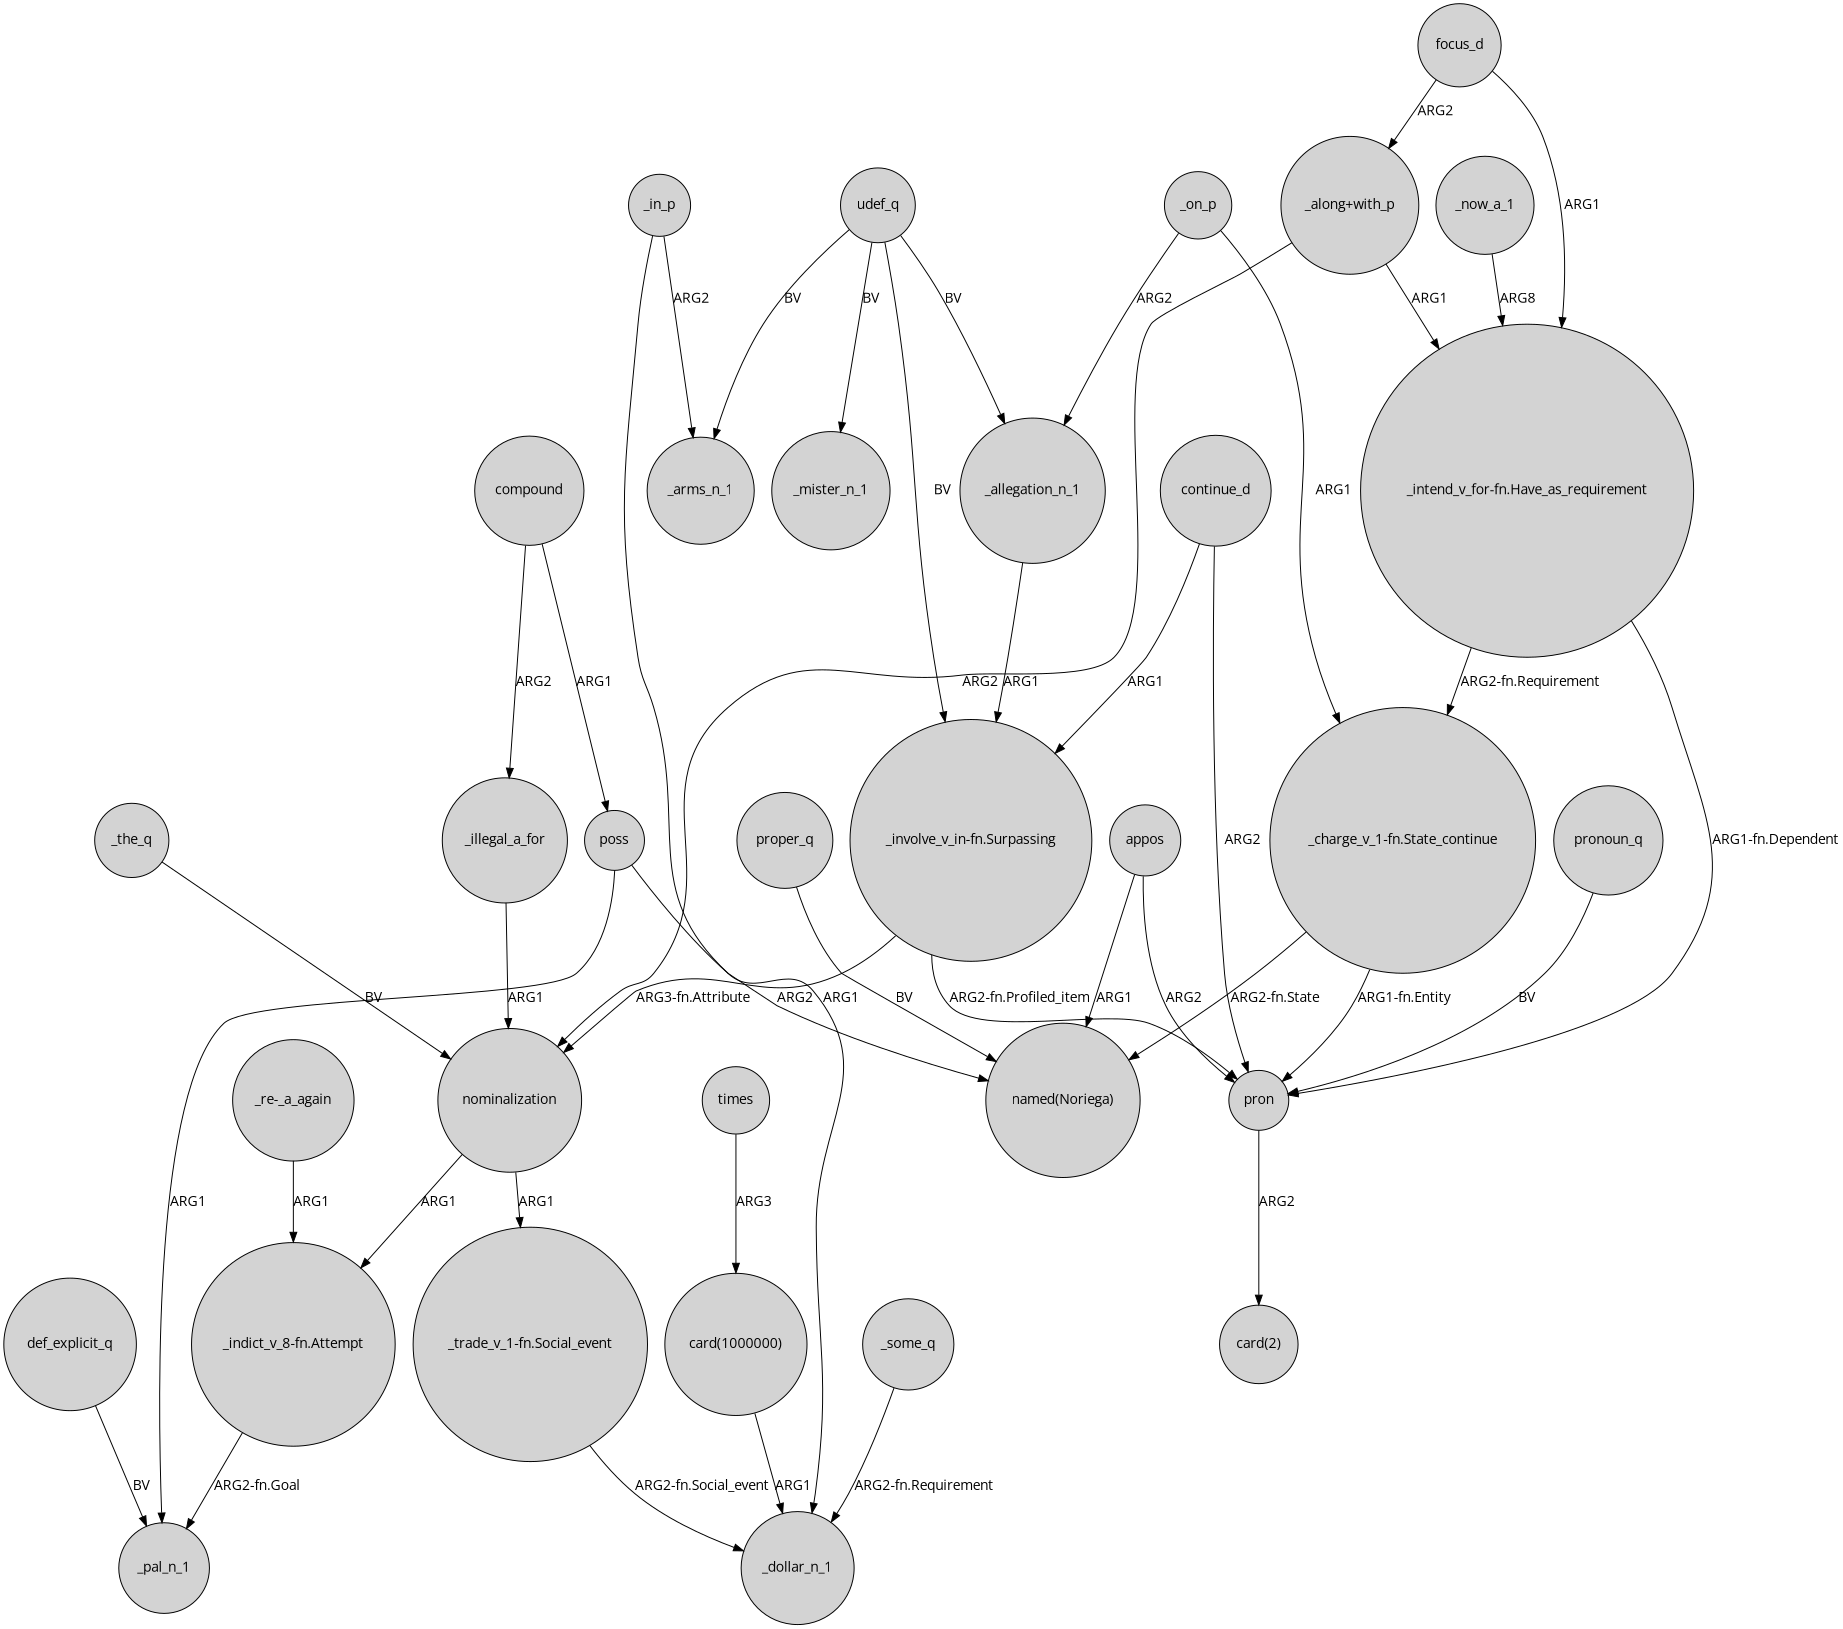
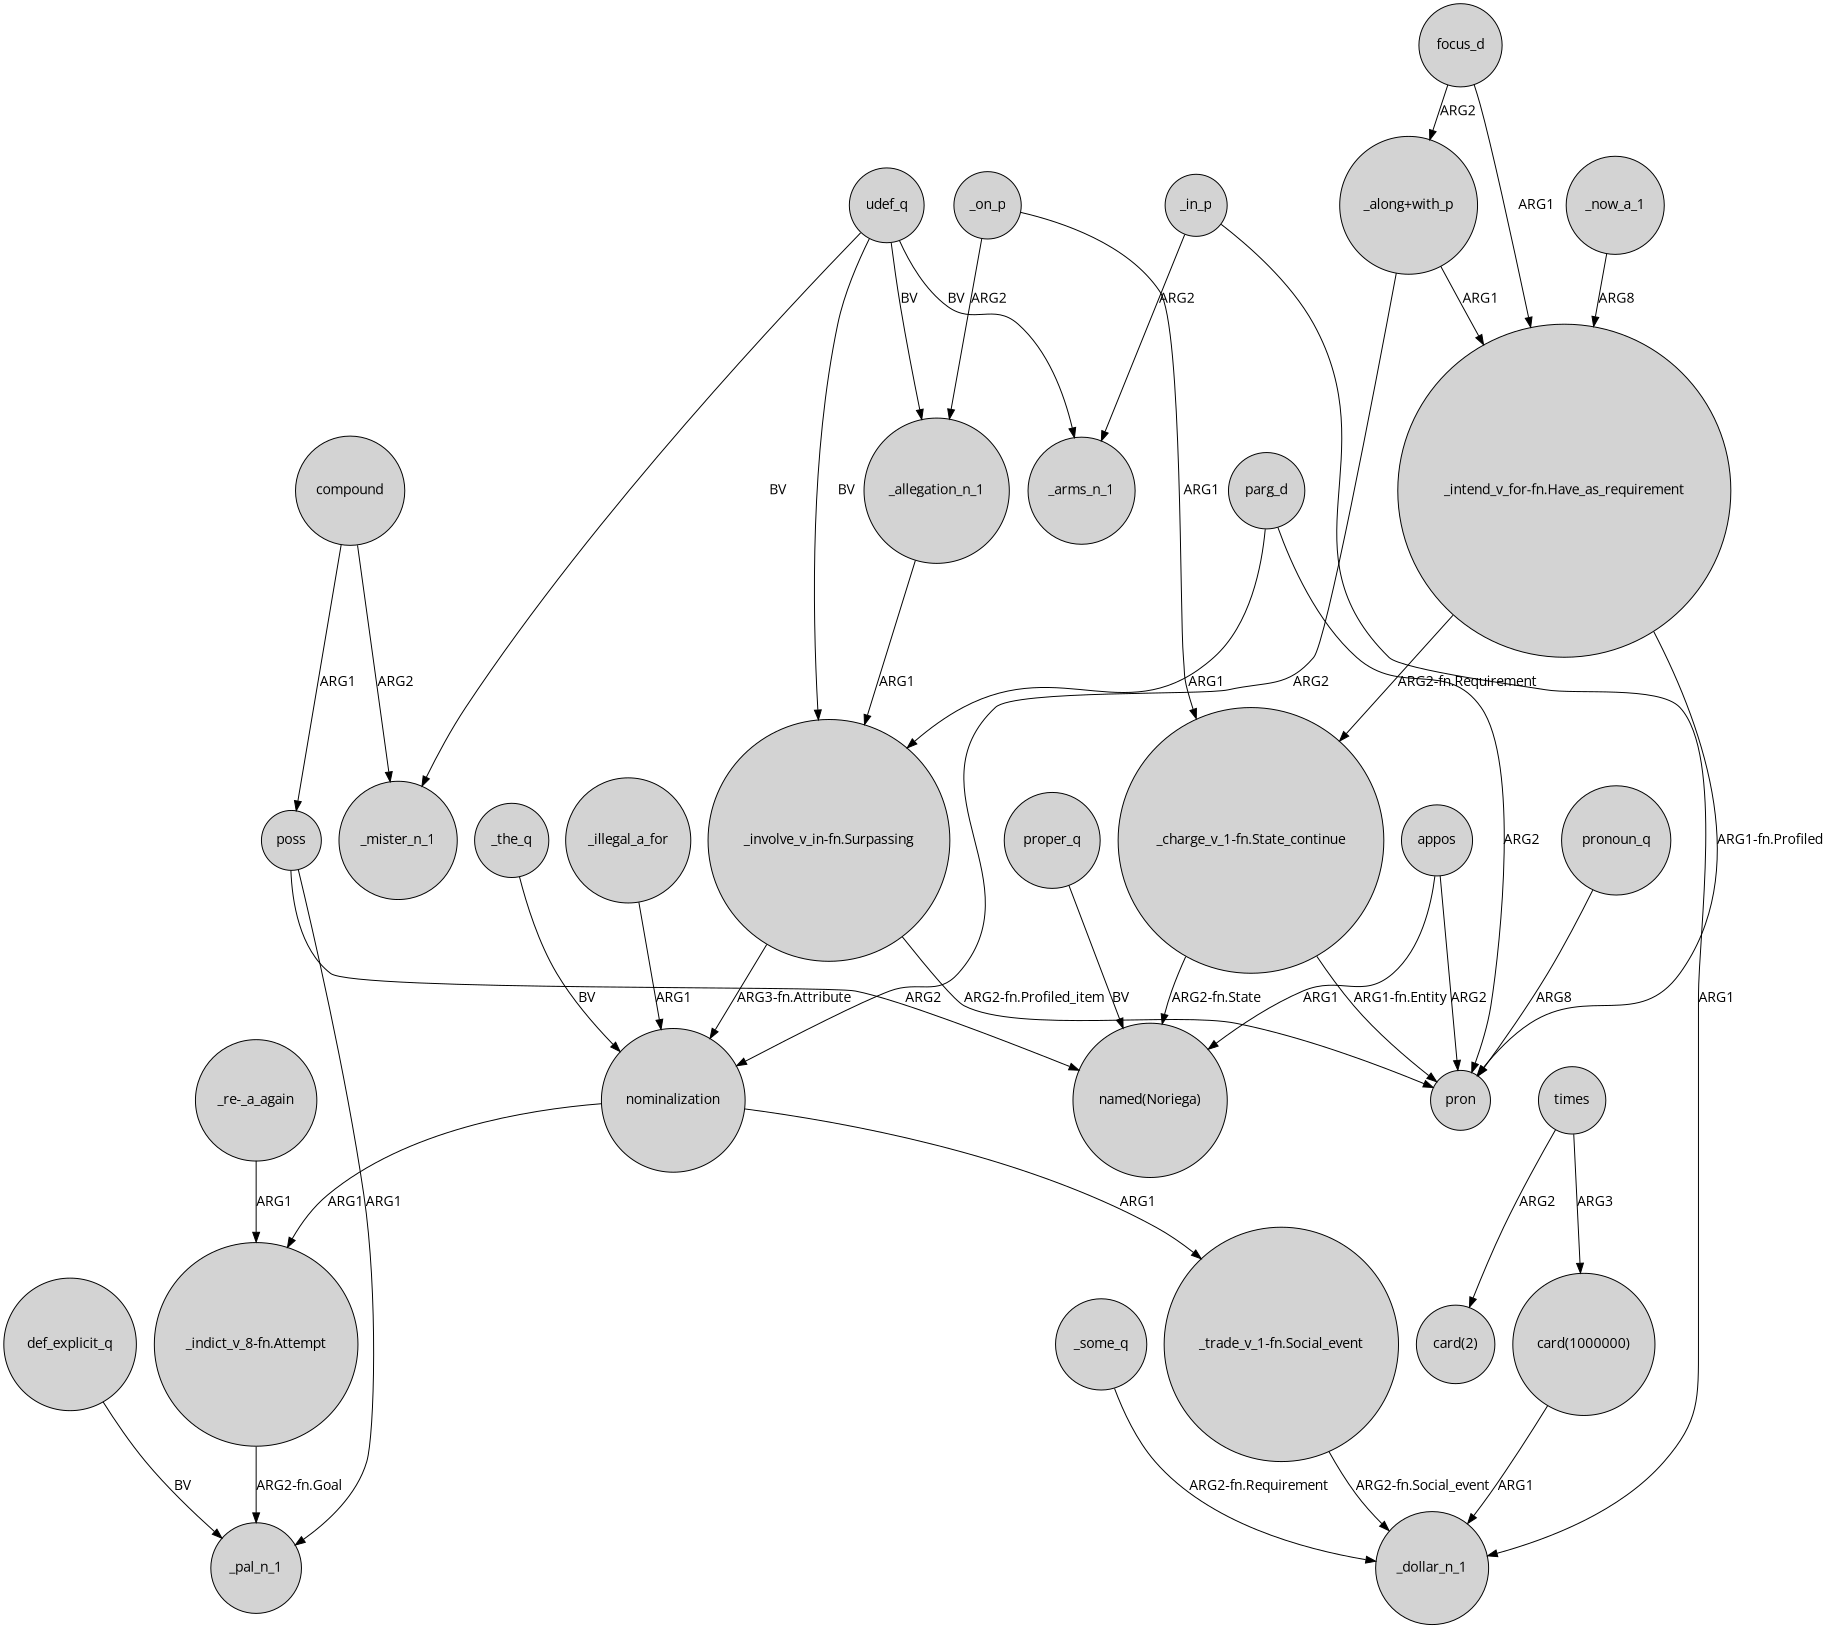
node "continue_d": label "continue_d" -> "parg_d"
edge "compound" -> "_illegal_a_for": now "compound" -> "_mister_n_1"
edge "_intend_v_for-fn.Have_as_requirement" -> "pron": label "ARG1-fn.Dependent" -> "ARG1-fn.Profiled"
edge "pronoun_q" -> "pron": label "BV" -> "ARG8"
edge "pron" -> "card(2)": now "times" -> "card(2)"
